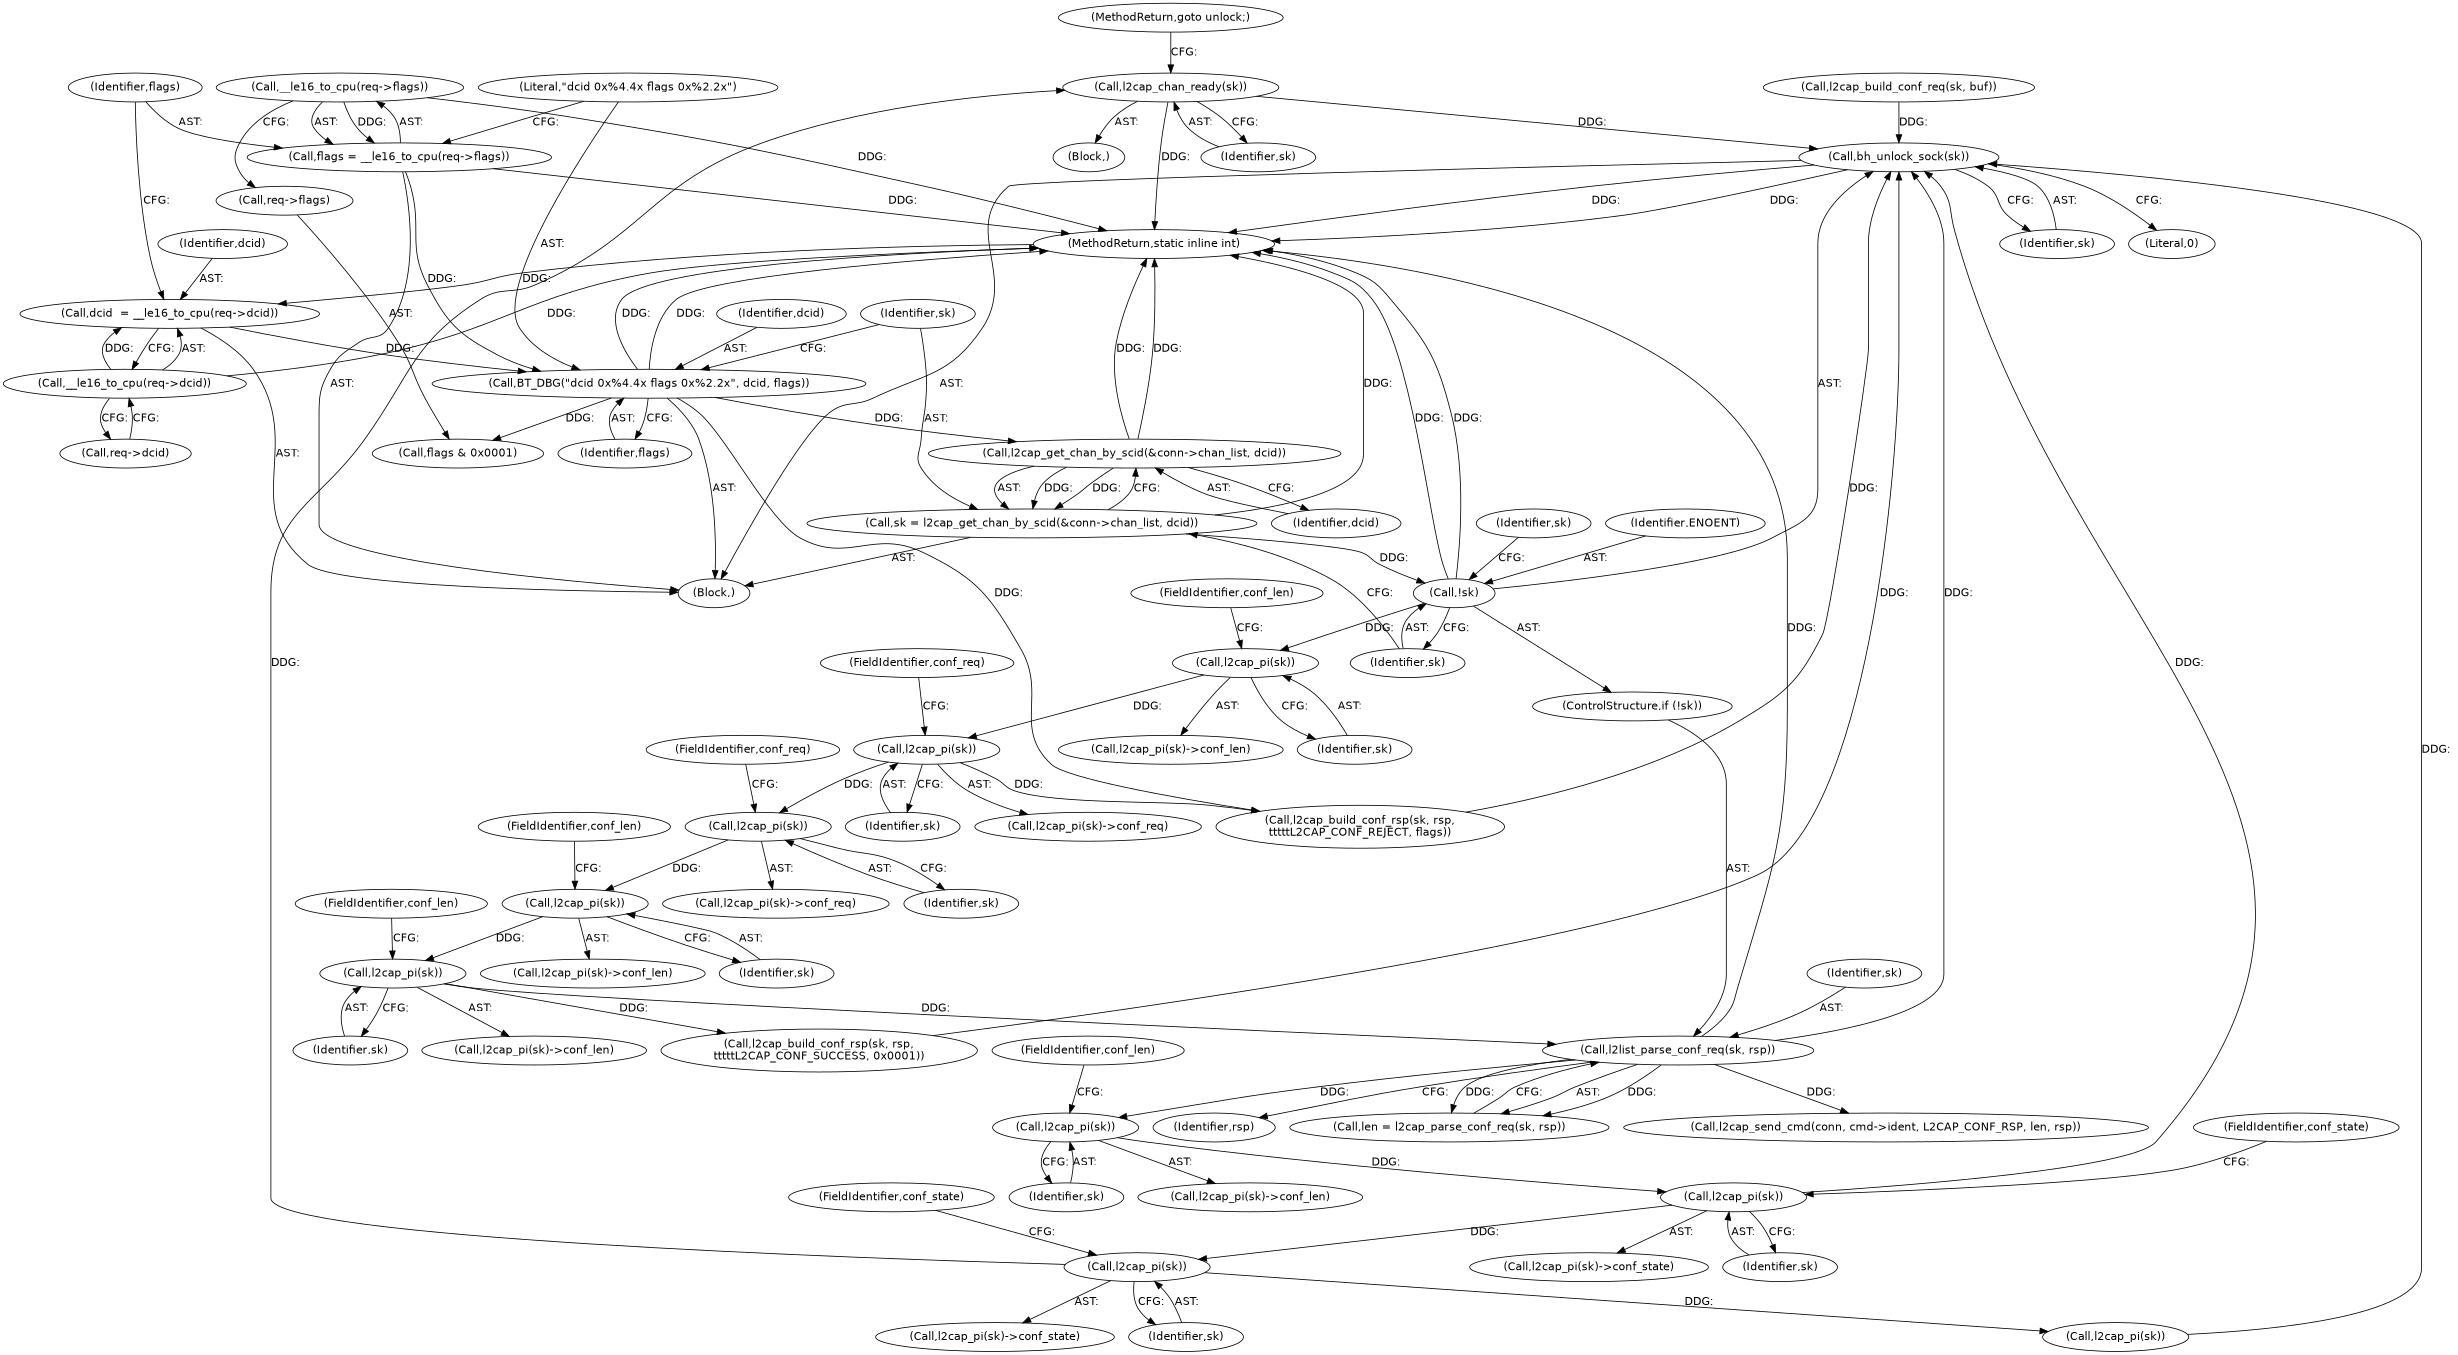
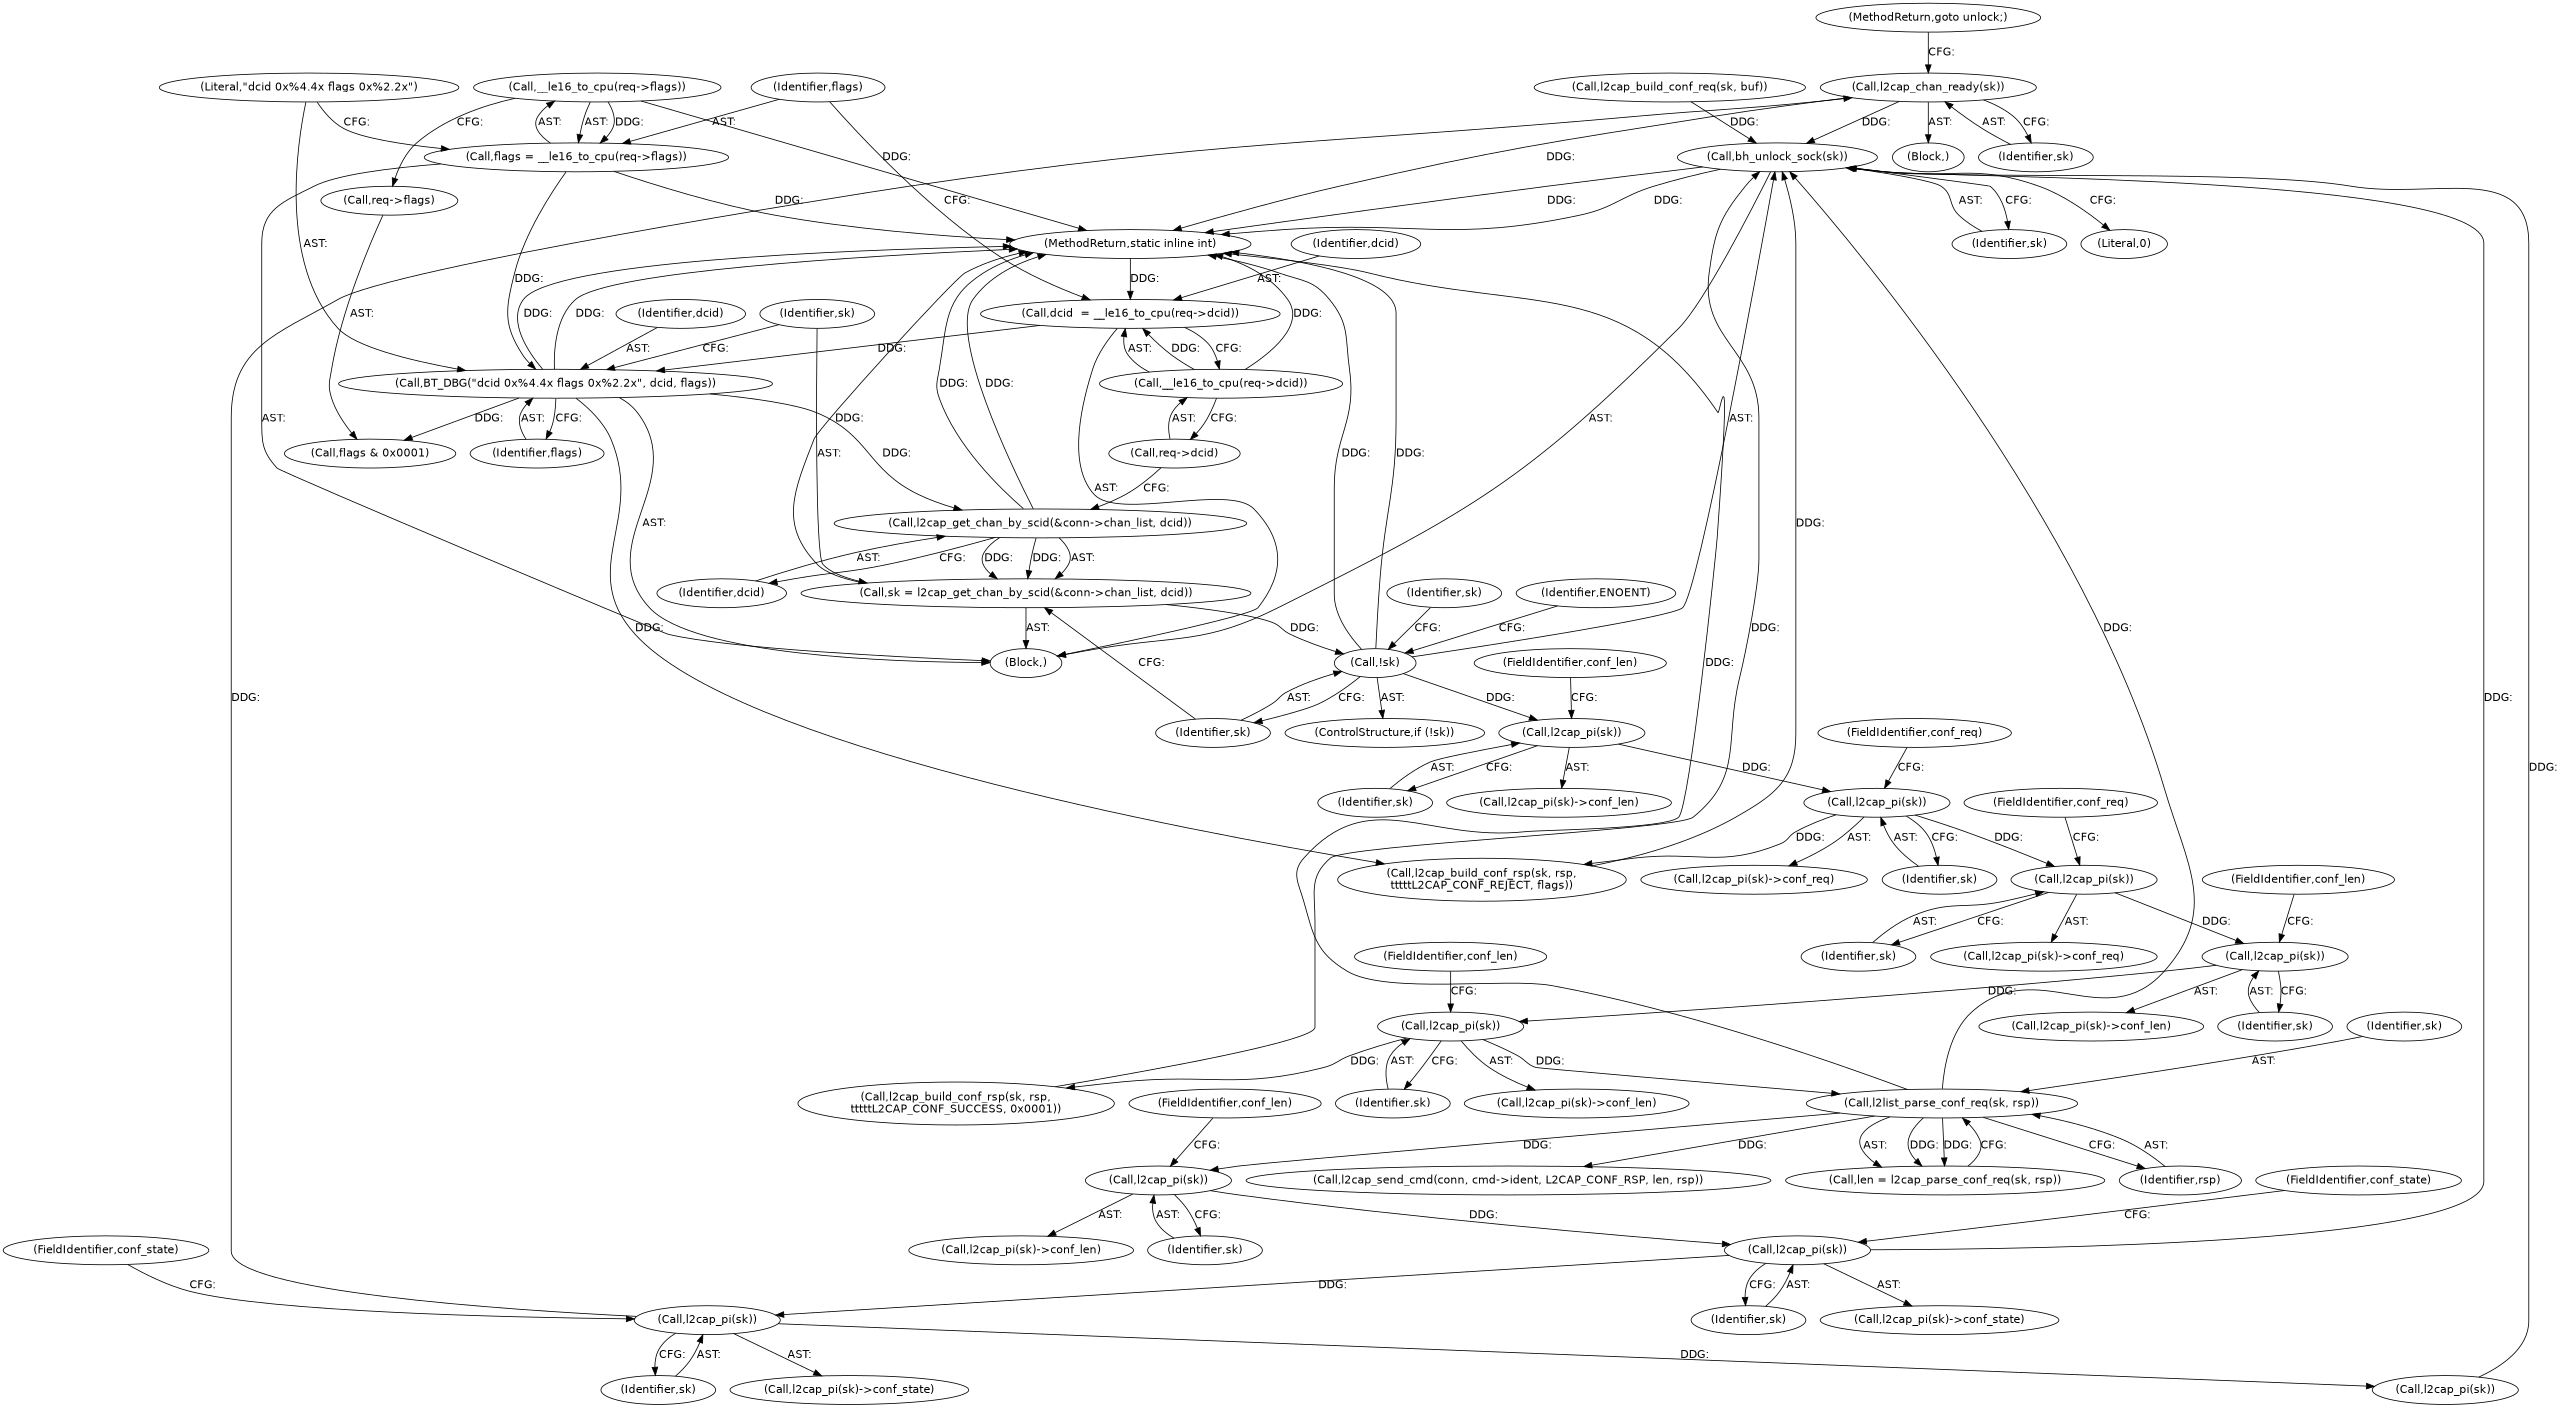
edge "(Call,req->dcid)" -> "(Call,__le16_to_cpu(req->dcid))": label "CFG: " -> "AST: "
edge "(Call,sk = l2cap_get_chan_by_scid(&conn->chan_list, dcid))" -> "(Call,l2cap_get_chan_by_scid(&conn->chan_list, dcid))": now "(Call,req->dcid)" -> "(Call,l2cap_get_chan_by_scid(&conn->chan_list, dcid))"
edge "(Identifier,ENOENT)" -> "(Call,!sk)": label "AST: " -> "CFG: "
edge "(ControlStructure,if (!sk))" -> "(Call,l2list_parse_conf_req(sk, rsp))": now "(Identifier,rsp)" -> "(Call,l2list_parse_conf_req(sk, rsp))"
